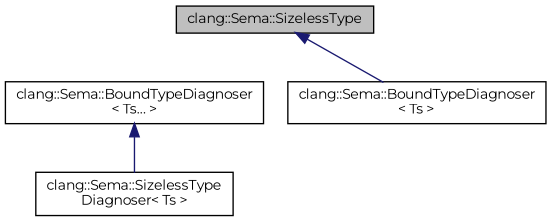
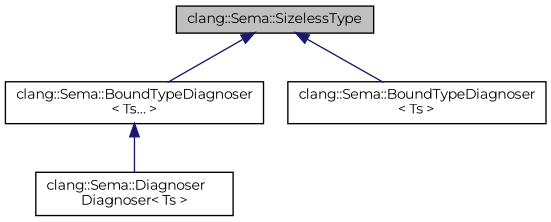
edge "clang::Sema::BoundTypeDiagnoser < Ts... >" -> "clang::Sema::SizelessType": added
node "clang::Sema::SizelessType Diagnoser< Ts >": label "clang::Sema::SizelessType Diagnoser< Ts >" -> "clang::Sema::Diagnoser Diagnoser< Ts >"
